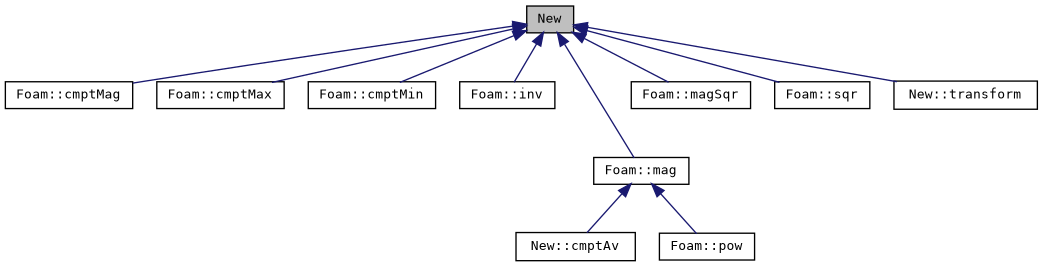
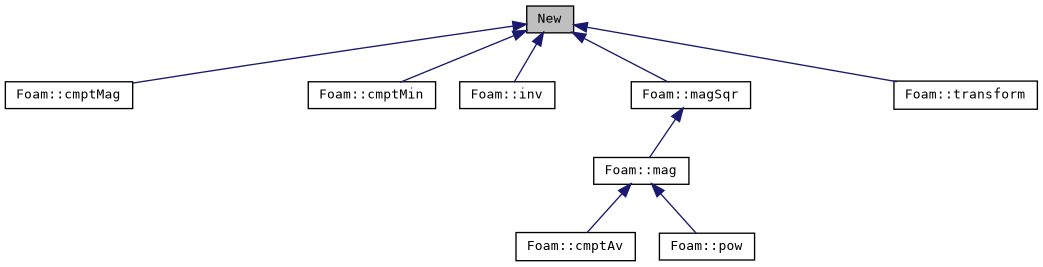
node "Foam::cmptMax": removed
node "Foam::sqr": removed
node "New::transform": label "New::transform" -> "Foam::transform"
edge "Foam::mag" -> "New": now "Foam::mag" -> "Foam::magSqr"
node "New::cmptAv": label "New::cmptAv" -> "Foam::cmptAv"
